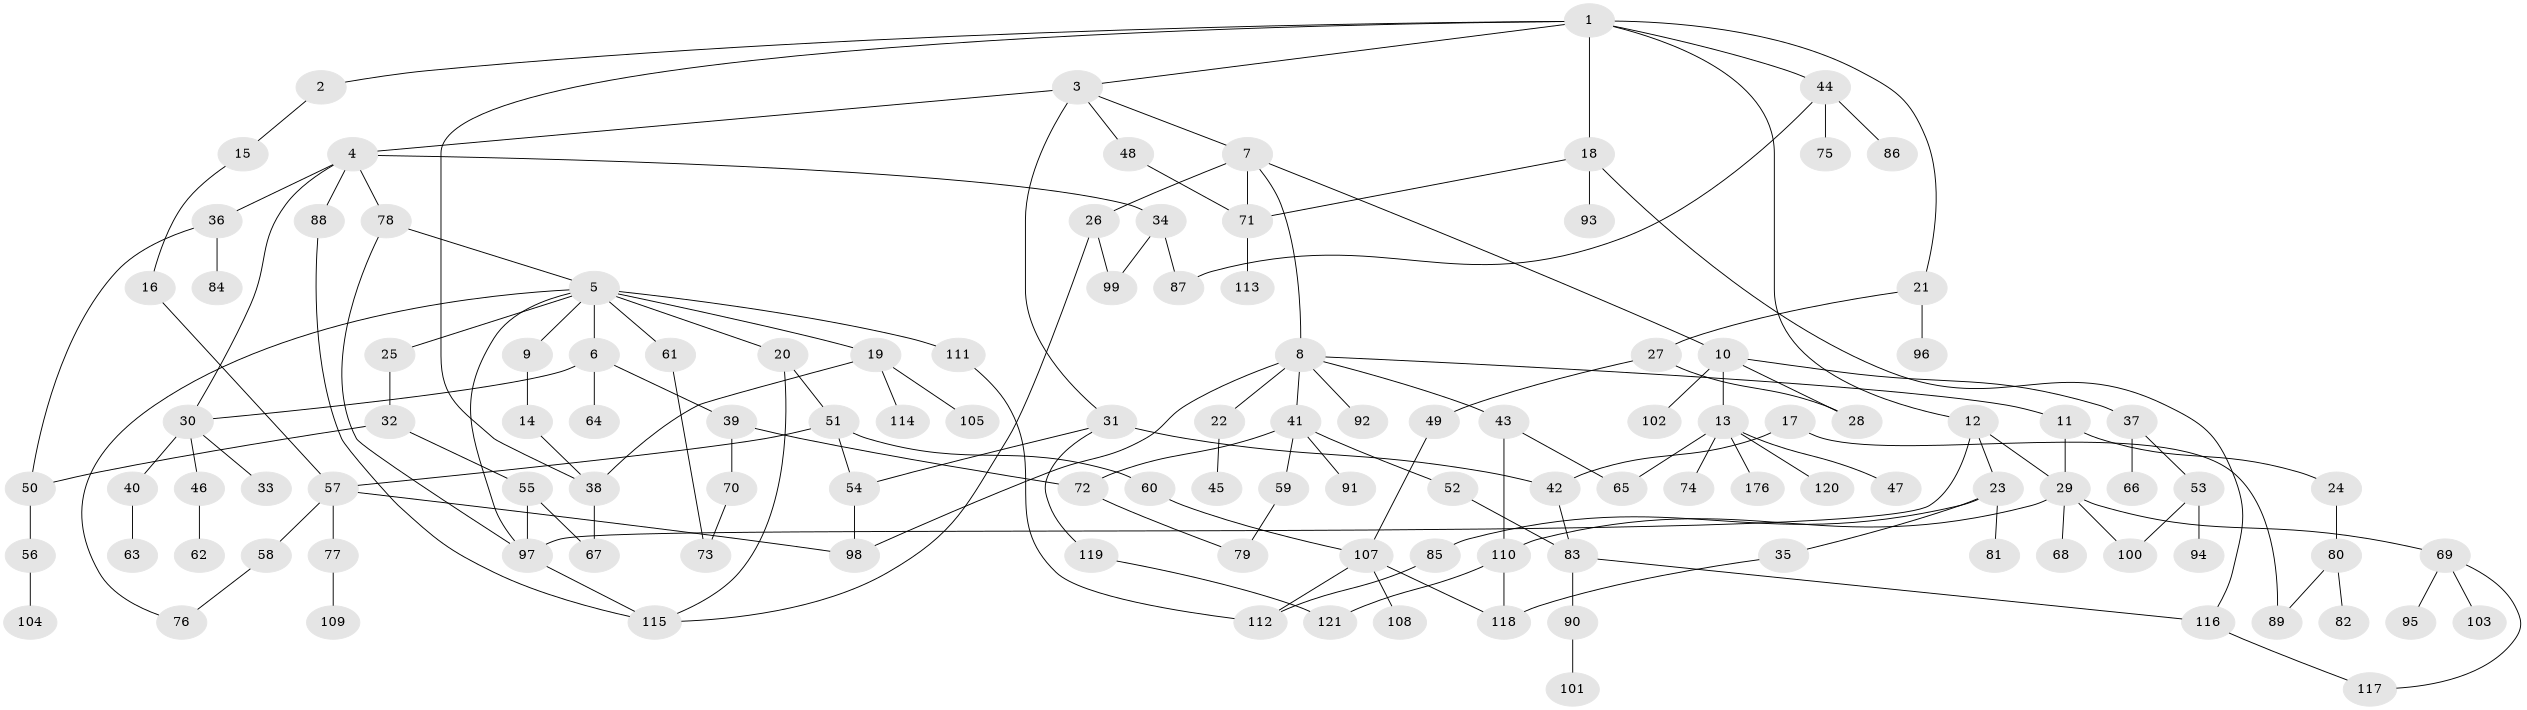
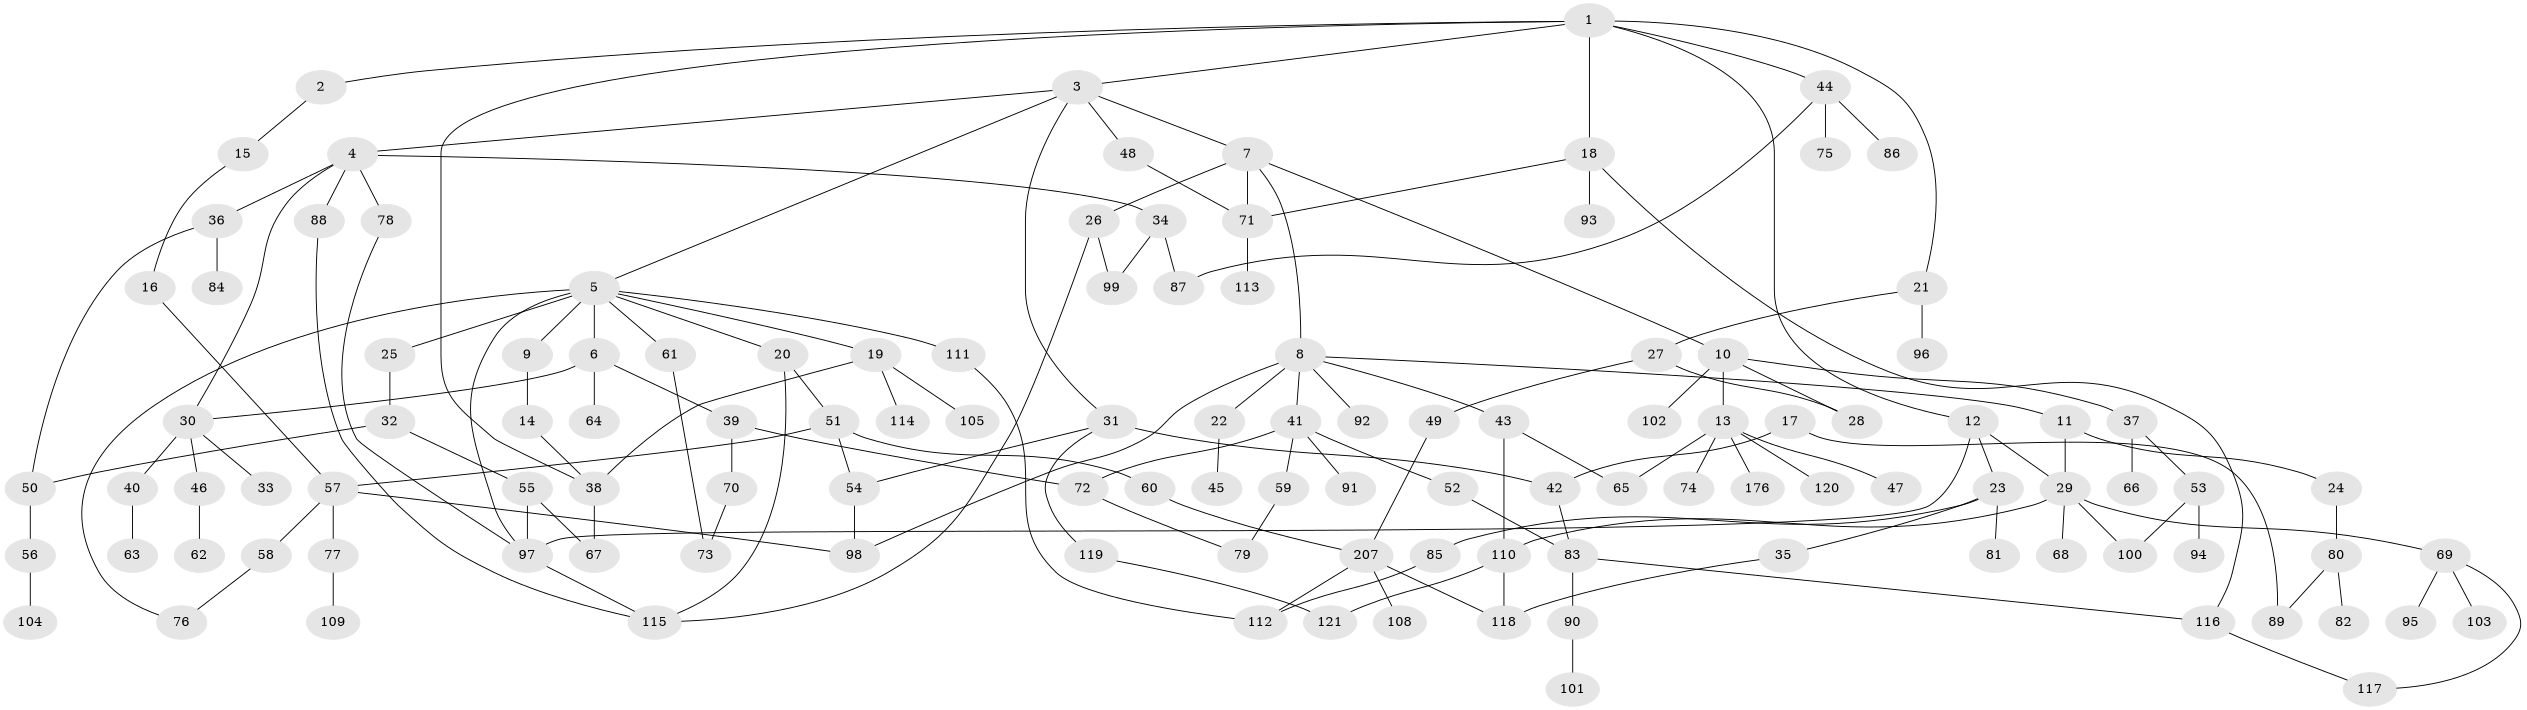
edge "78" -- "5": now "3" -- "5"
node "107": label "107" -> "207"
